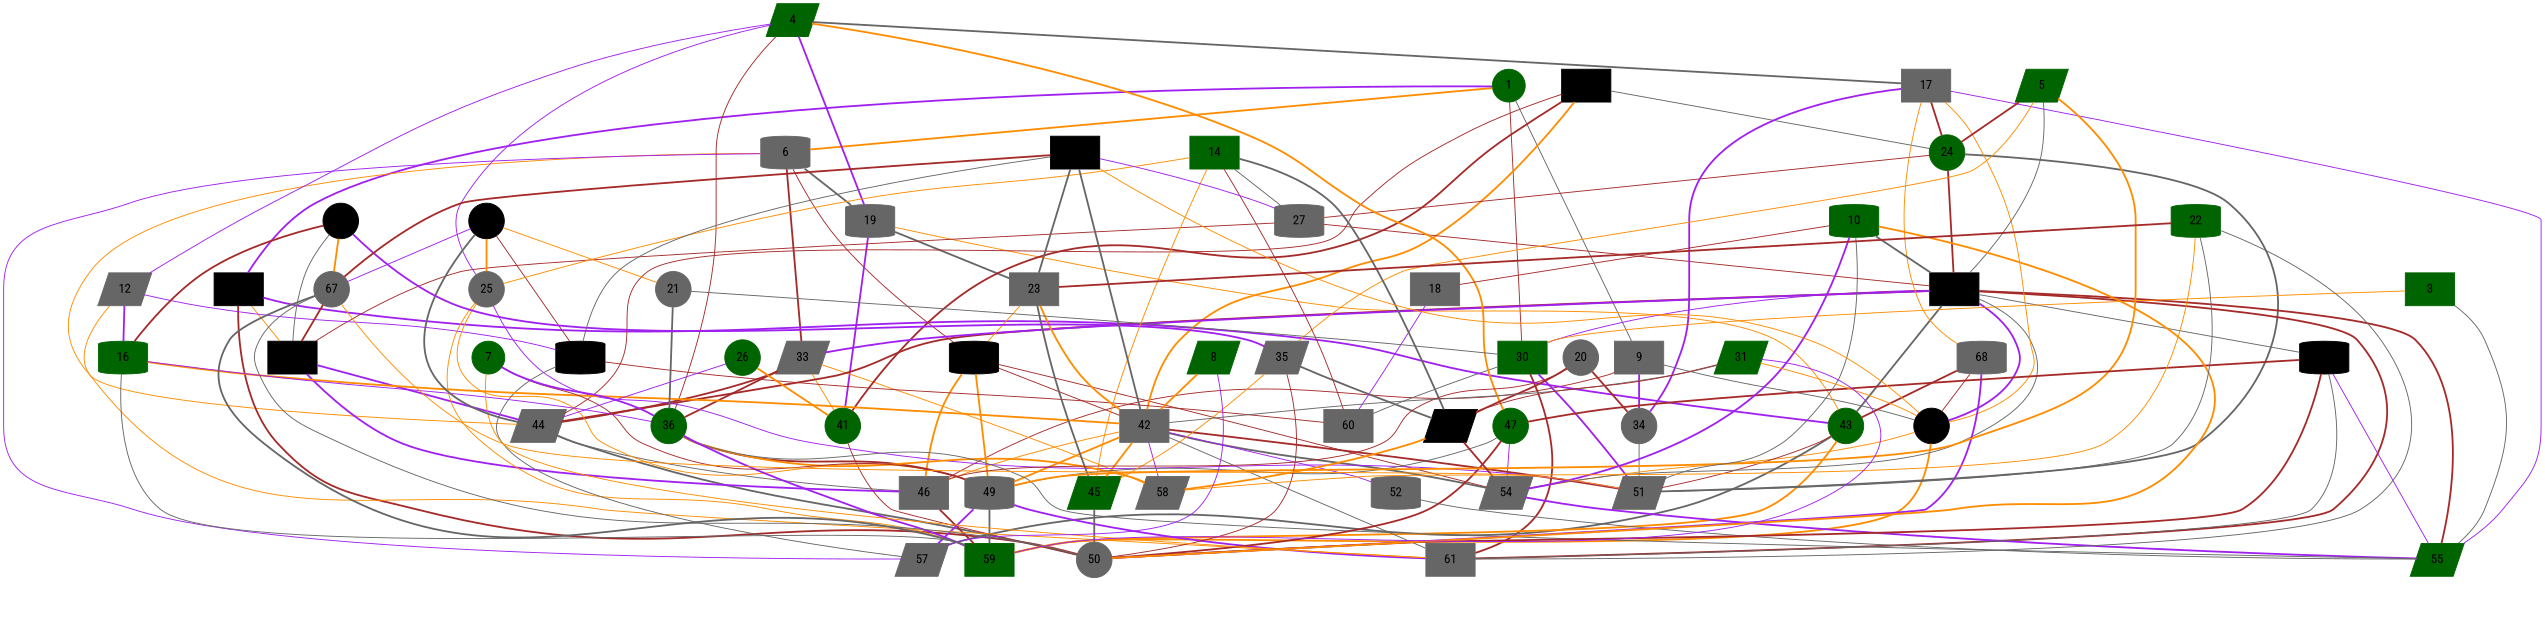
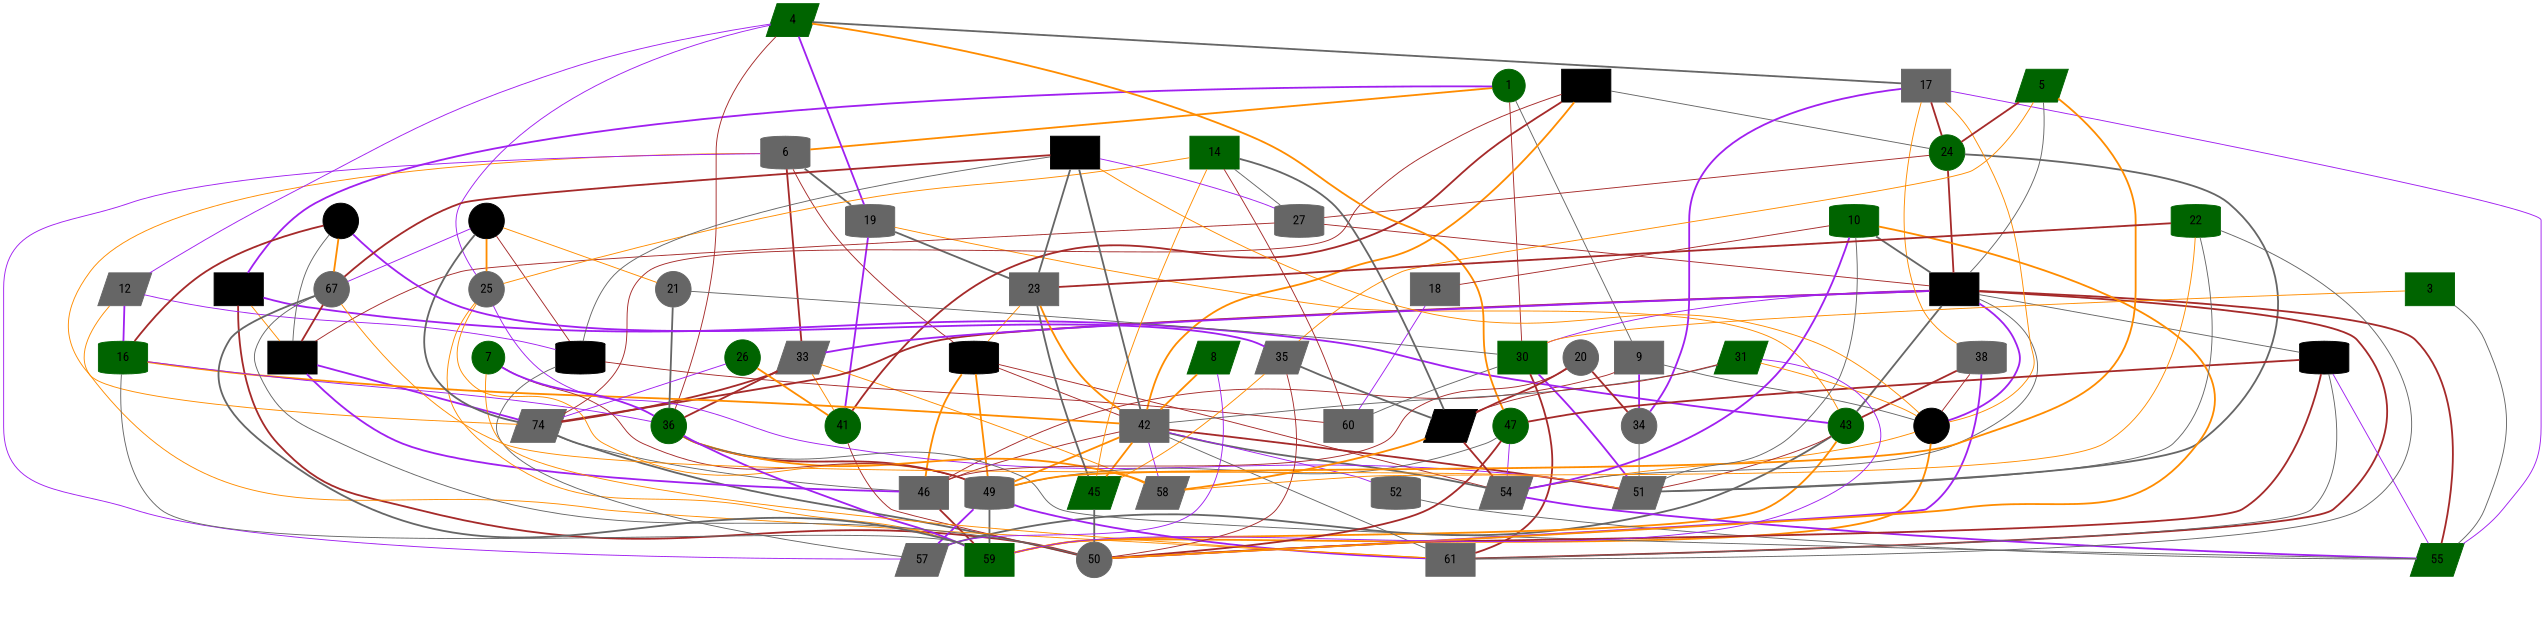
node "68": label "68" -> "38"
node "44": label "44" -> "74"
edge "42" -- "46": color darkorange -> brown
